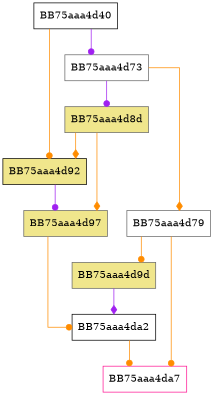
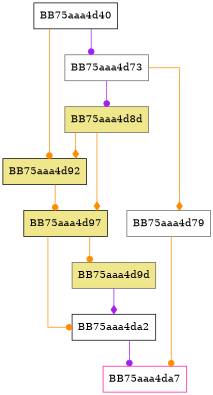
edge "BB75aaa4d92" -> "BB75aaa4d97": color purple -> darkorange
node "BB75aaa4d97": color gray40 -> black
edge "BB75aaa4d79" -> "BB75aaa4d9d": now "BB75aaa4d97" -> "BB75aaa4d9d"
edge "BB75aaa4da2" -> "BB75aaa4da7": color darkorange -> purple
